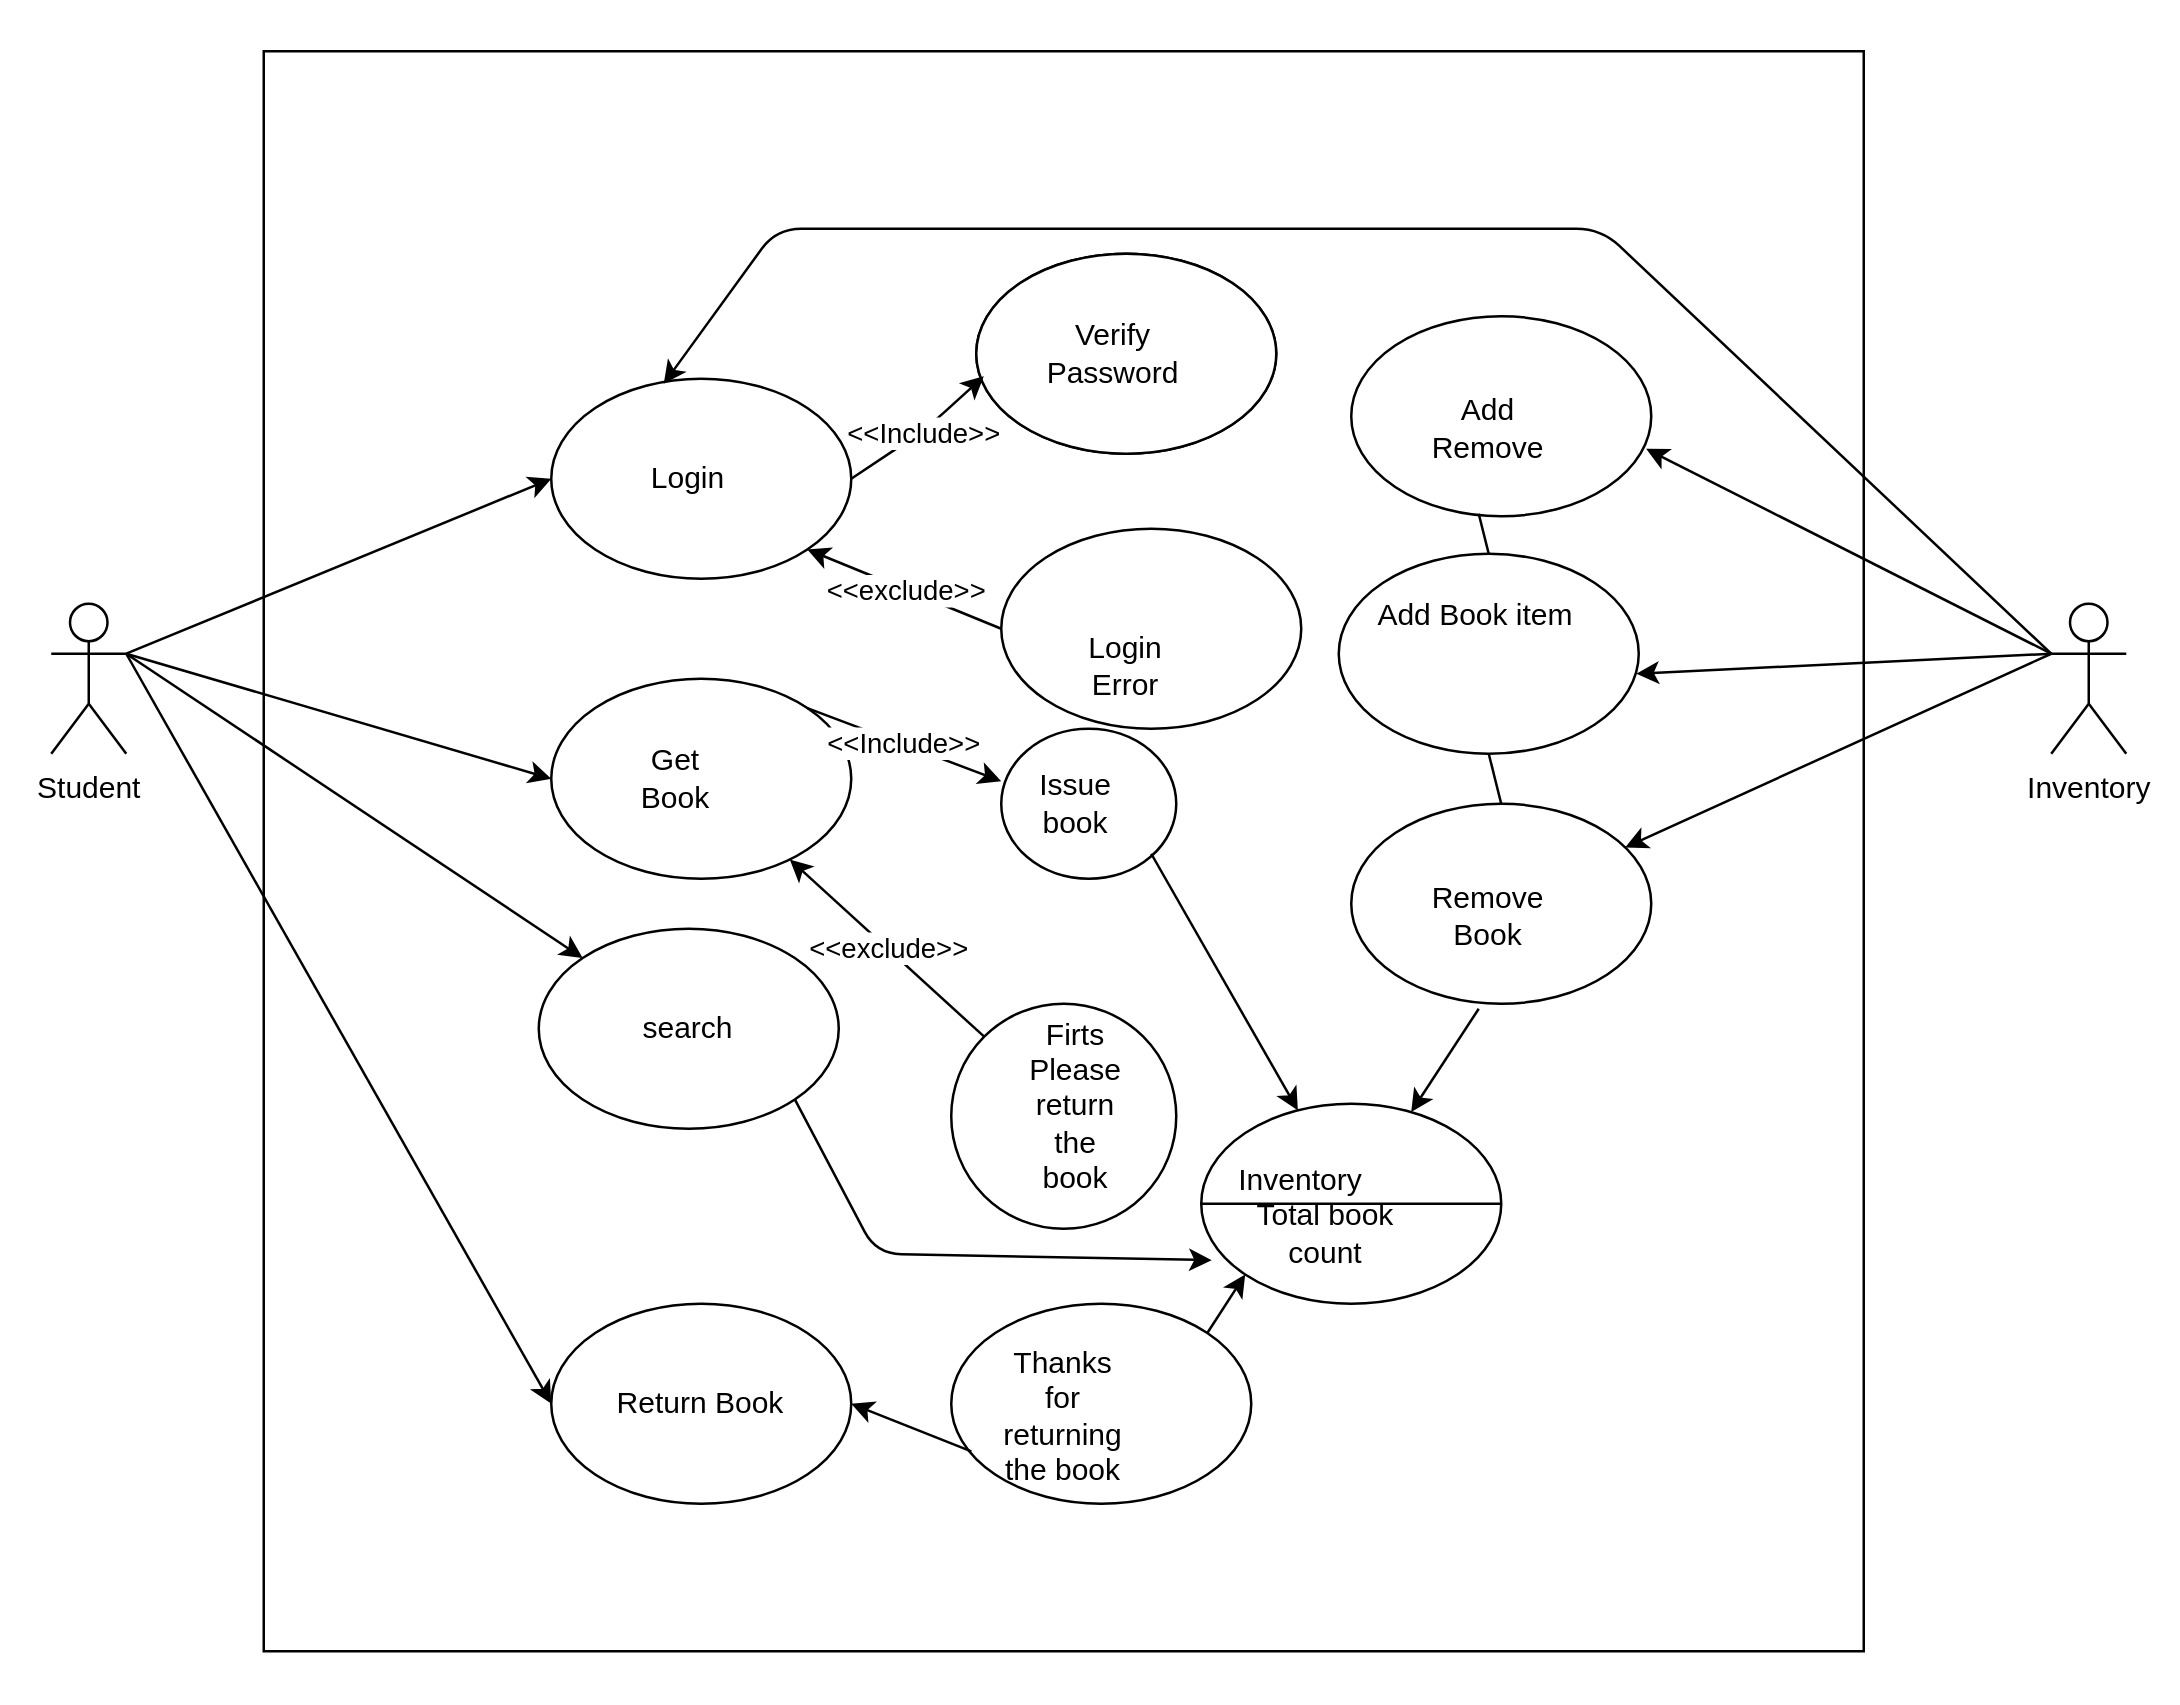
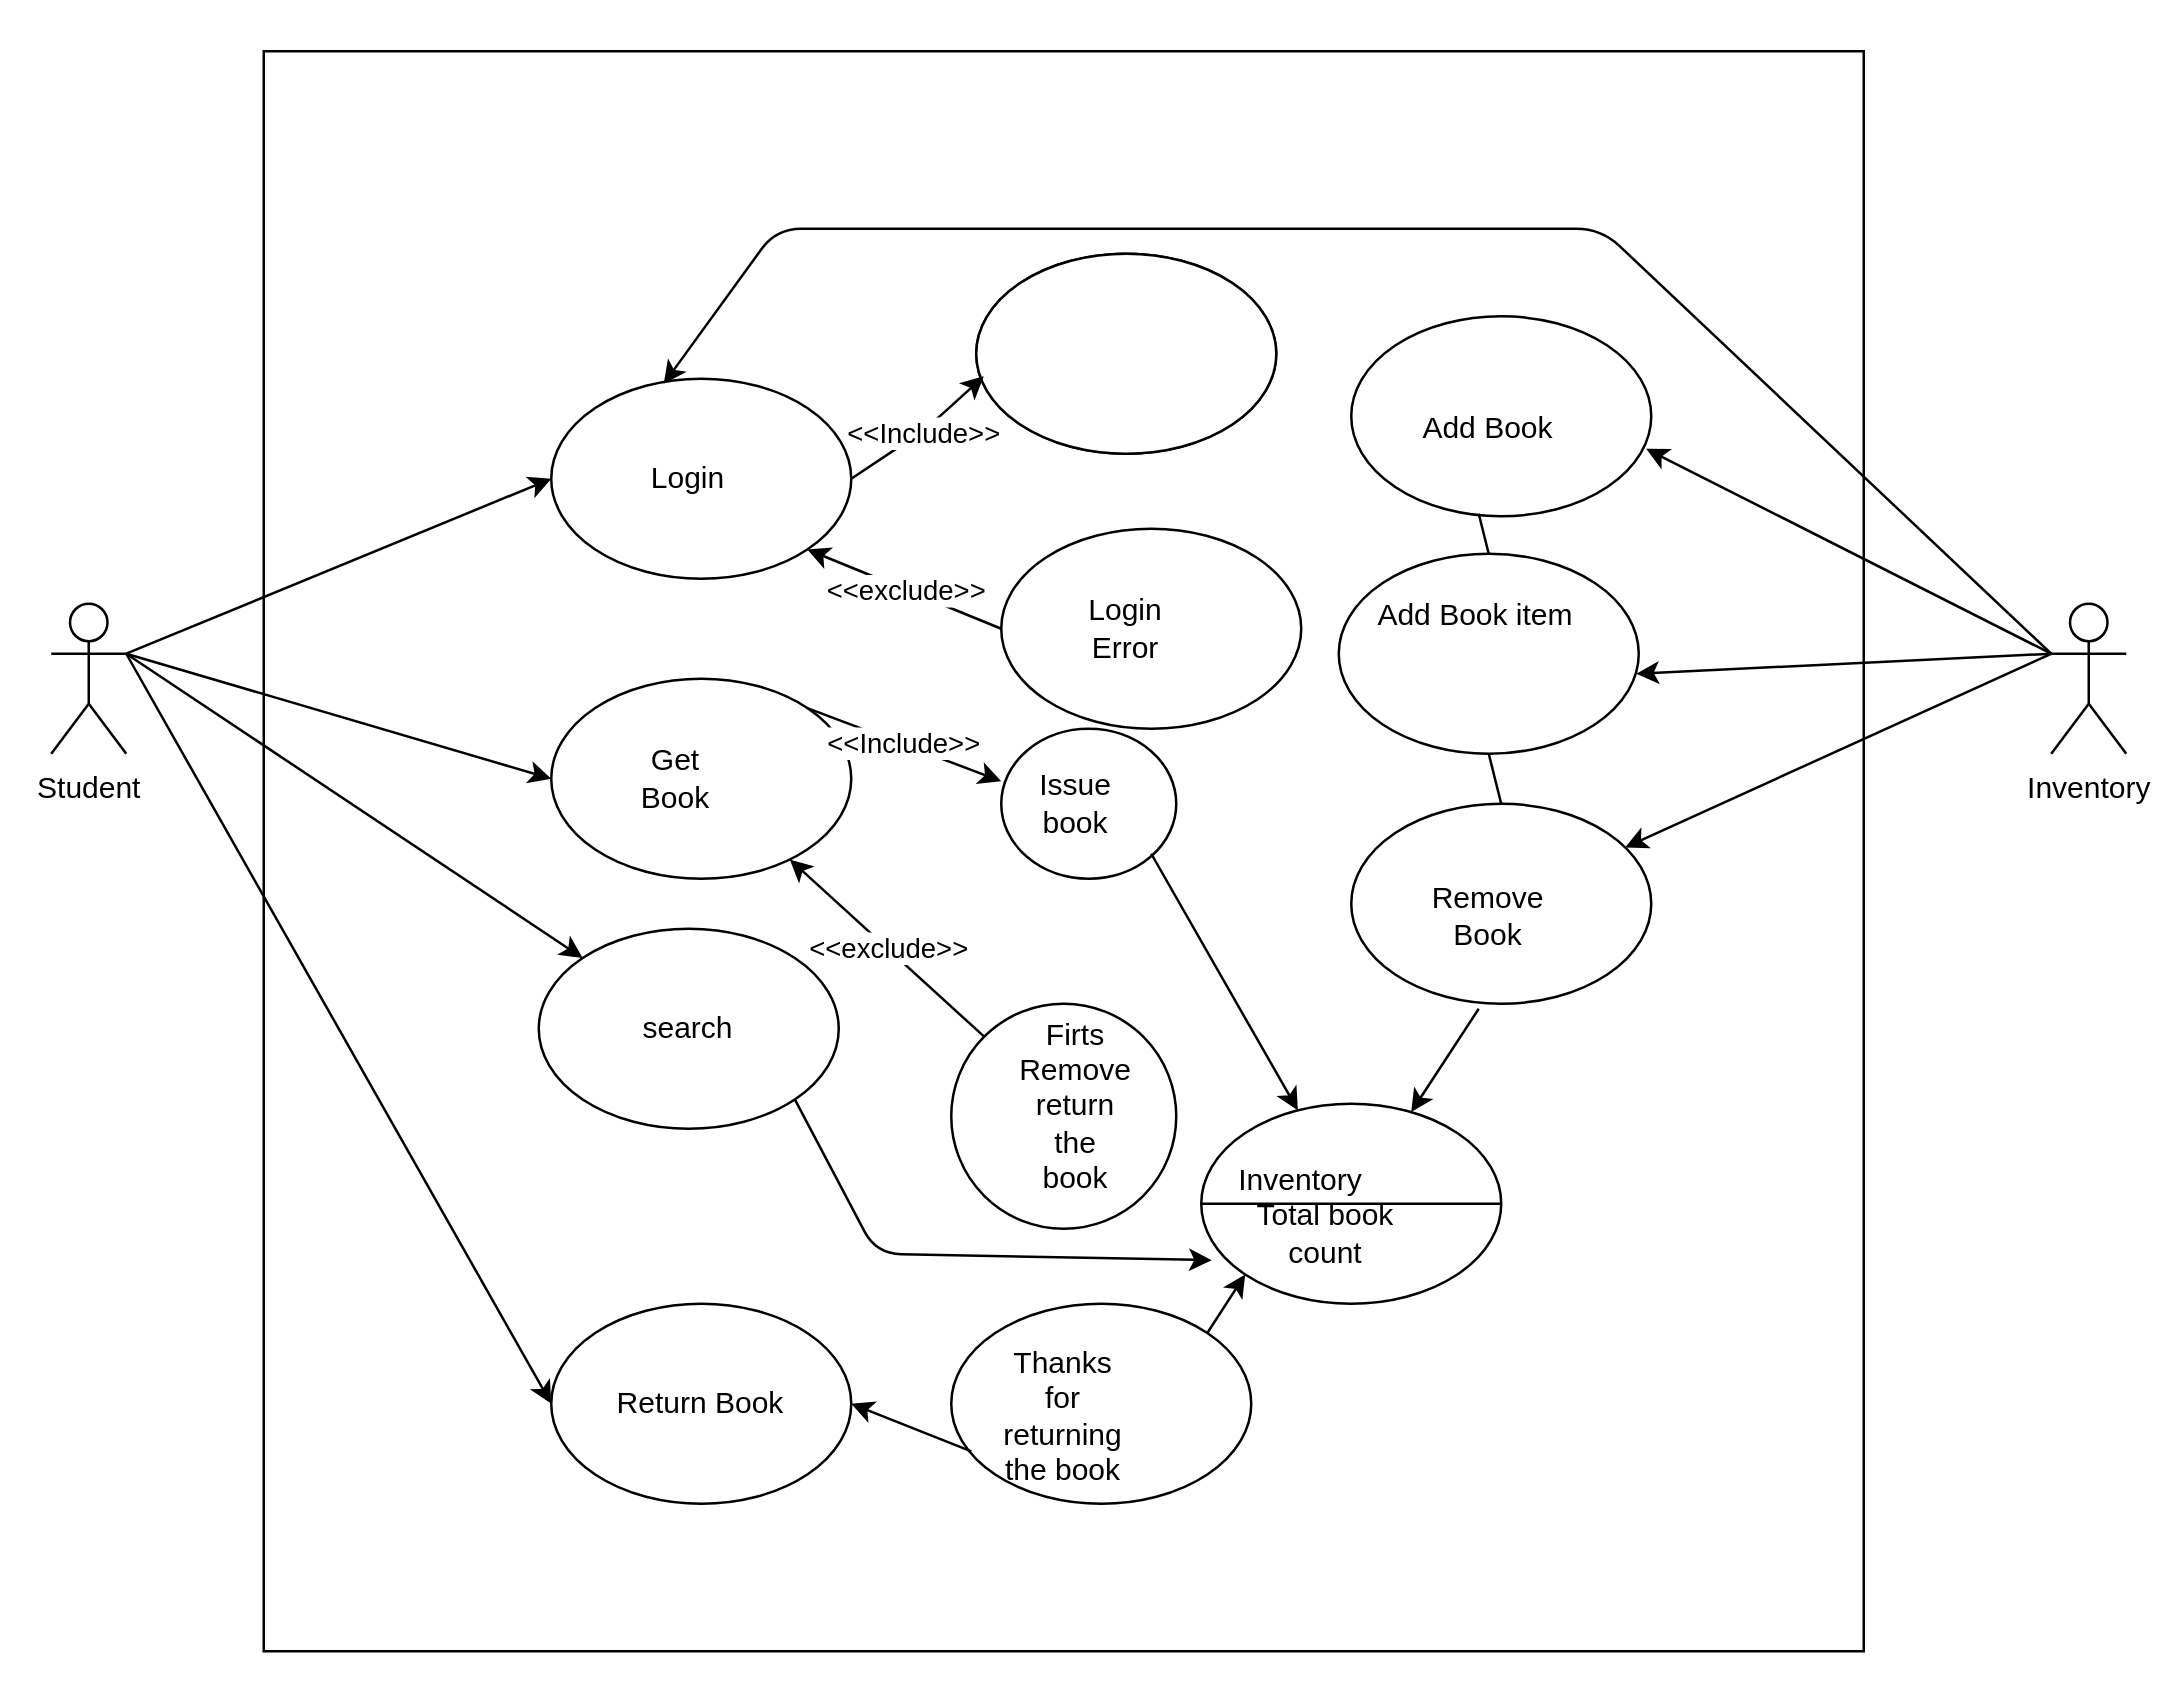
node "Verify Password": removed
node "Add Remove": label "Add Remove" -> "Add Book"
node "Login Error": moved (1126, 666) -> (1126, 629)
node "Firts Please return the book": label "Firts Please return the book" -> "Firts Remove return the book"
